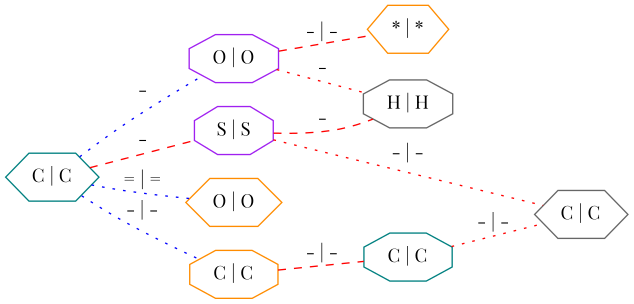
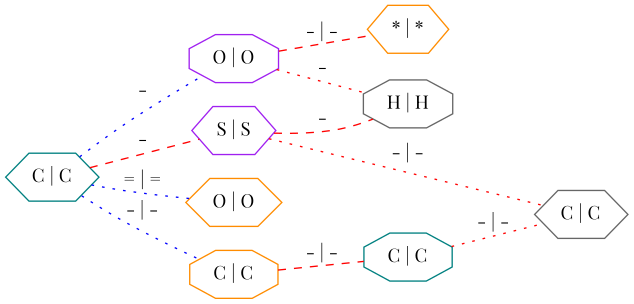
node "S | S": shape octagon -> hexagon
